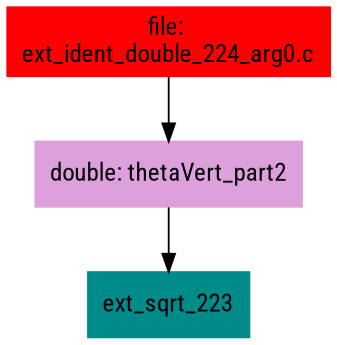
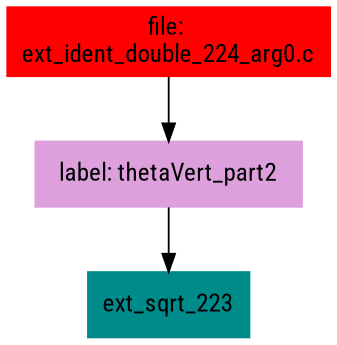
node "double: thetaVert_part2": label "double: thetaVert_part2" -> "label: thetaVert_part2"
